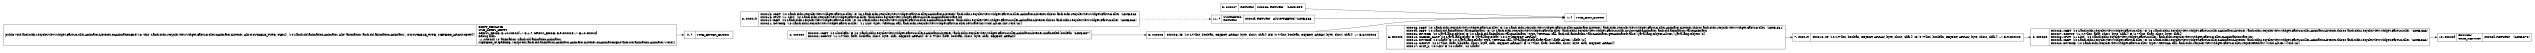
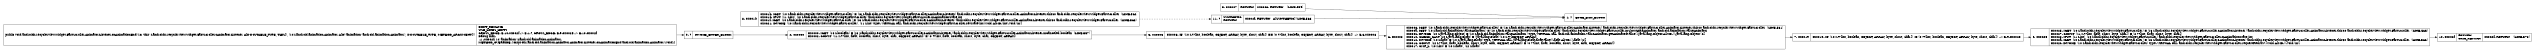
node "1: ?": text "MTH_EXIT_BLOCK" -> "EDGE_EXIT_BLOCK"
edge "3: 0x0003" -> "1: ?": now "3: 0x0003" -> "6: 0x0008"
node "0: ?": text "MTH_ENTER_BLOCK" -> "INVOKE_ENTER_BLOCK"
edge "0: ?" -> "2: 0x0000": added
